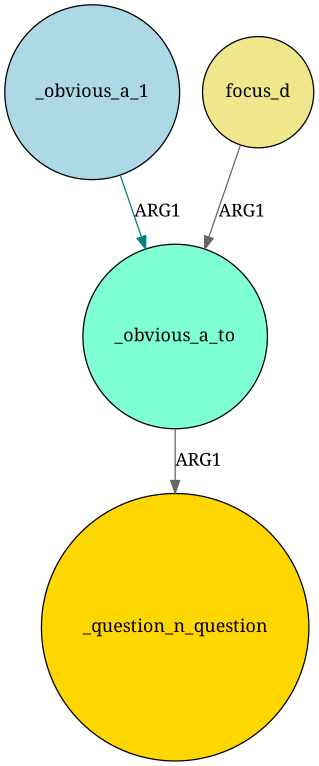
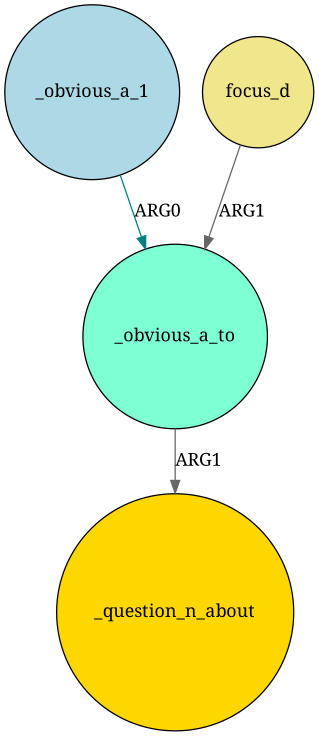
edge "_obvious_a_1" -> "_obvious_a_to": label "ARG1" -> "ARG0"
node "_question_n_question": label "_question_n_question" -> "_question_n_about"
